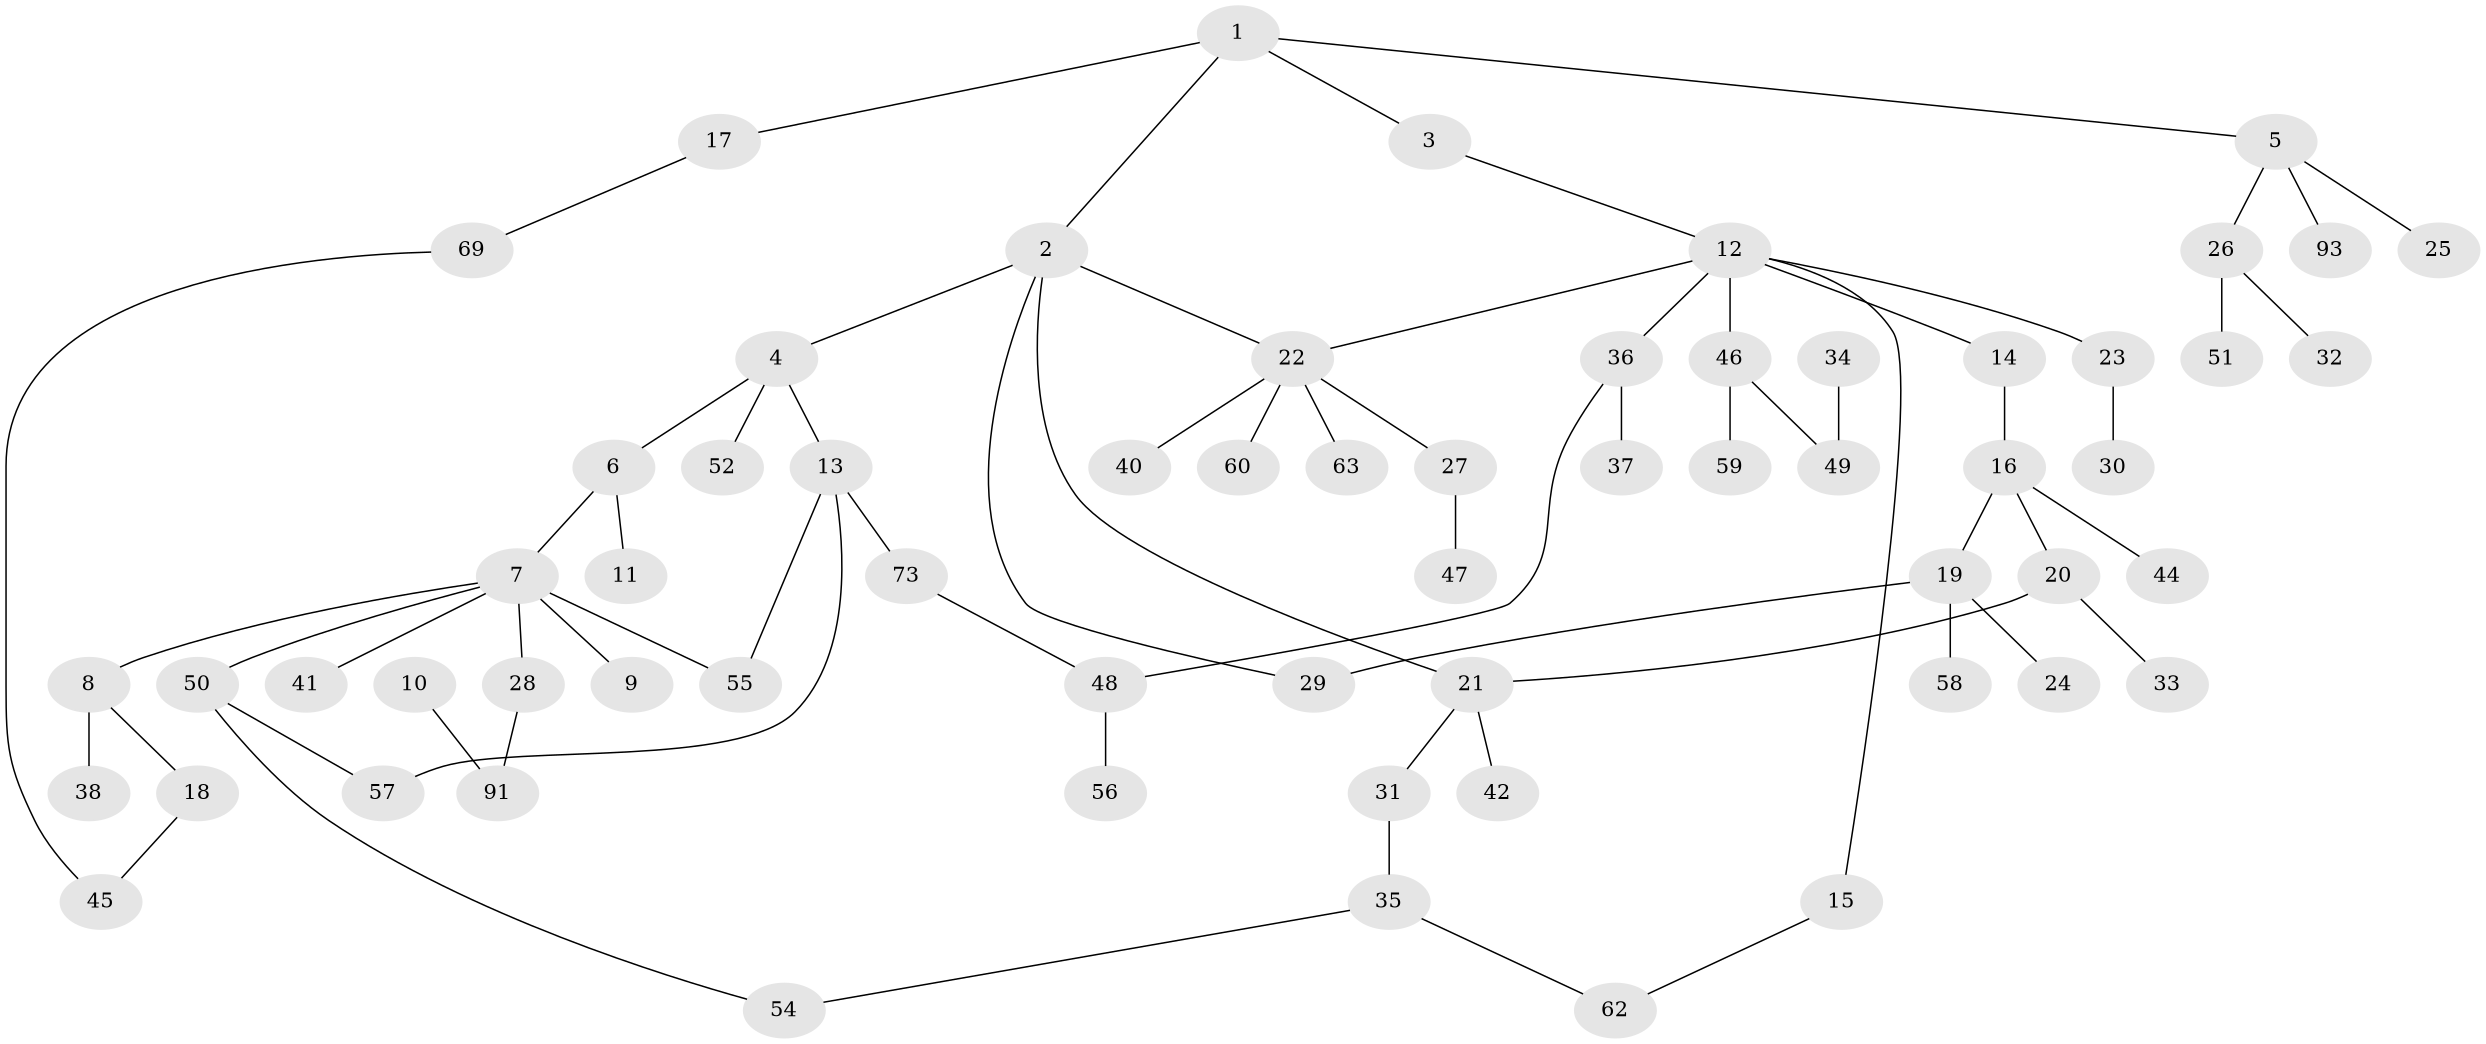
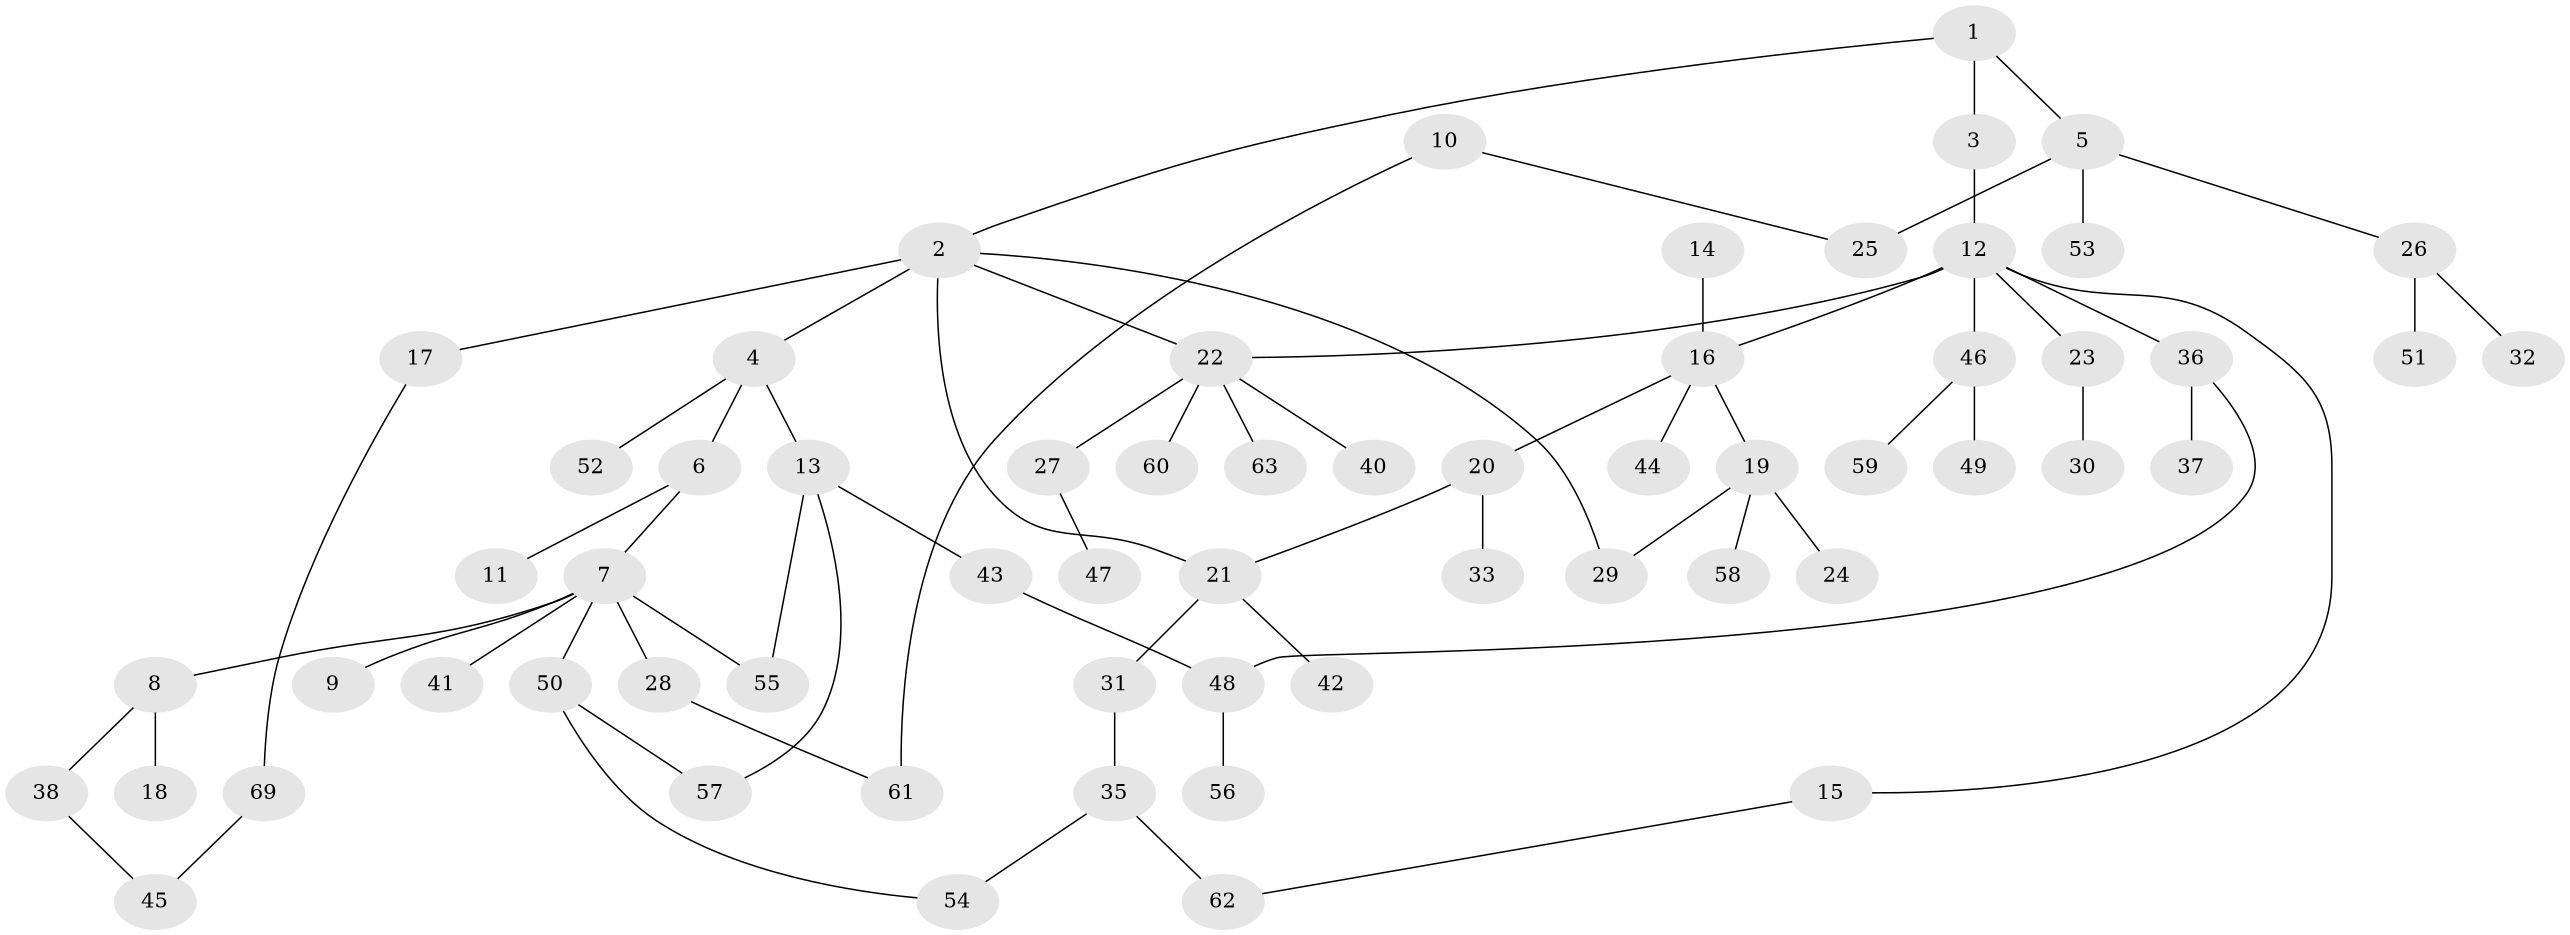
edge "1" -- "17": now "2" -- "17"
edge "10" -- "25": added
node "93": label "93" -> "53"
edge "12" -- "14": now "12" -- "16"
node "34": removed
node "73": label "73" -> "43"
node "91": label "91" -> "61"
edge "18" -- "45": now "38" -- "45"
